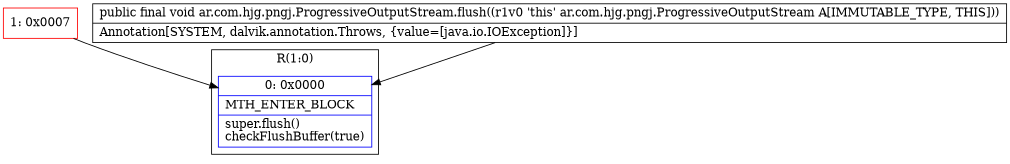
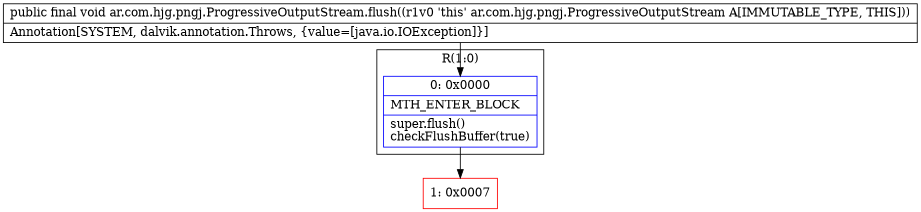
edge "1: 0x0007" -> "0: 0x0000": reversed
